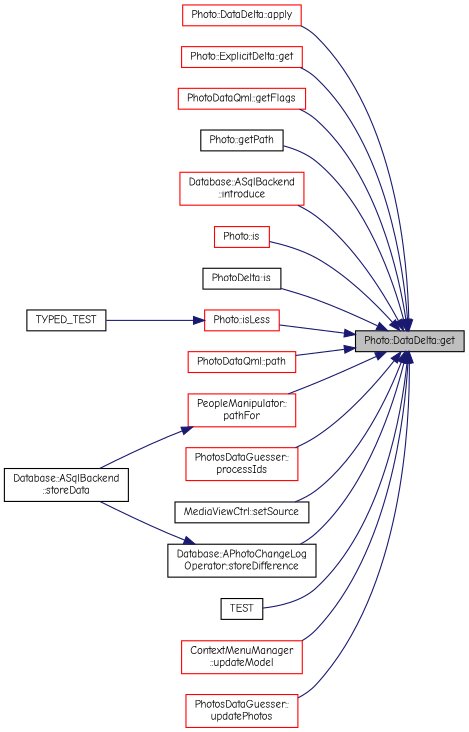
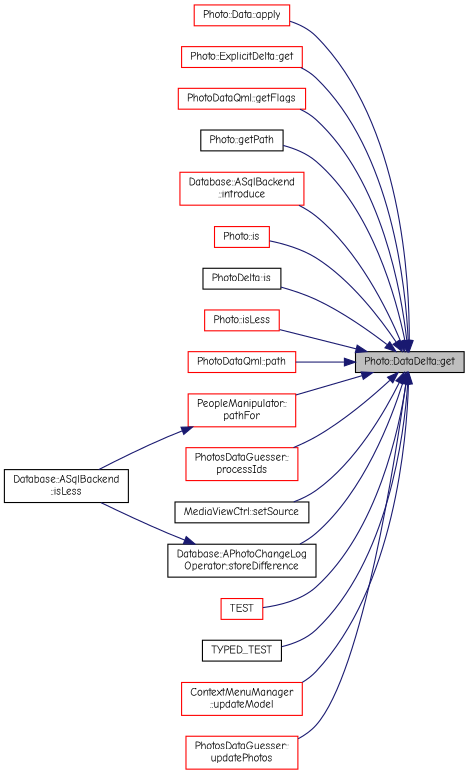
node "Photo::DataDelta::apply": label "Photo::DataDelta::apply" -> "Photo::Data::apply"
edge "TYPED_TEST" -> "Photo::isLess": now "TYPED_TEST" -> "Photo::DataDelta::get"
node "Database::ASqlBackend ::storeData": label "Database::ASqlBackend ::storeData" -> "Database::ASqlBackend ::isLess"
node "TEST": color black -> red
